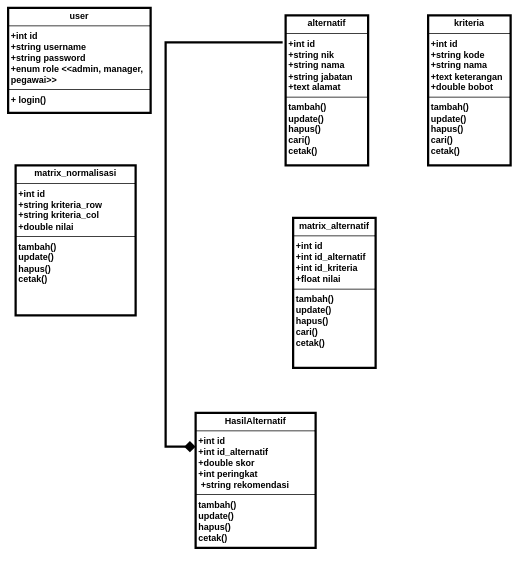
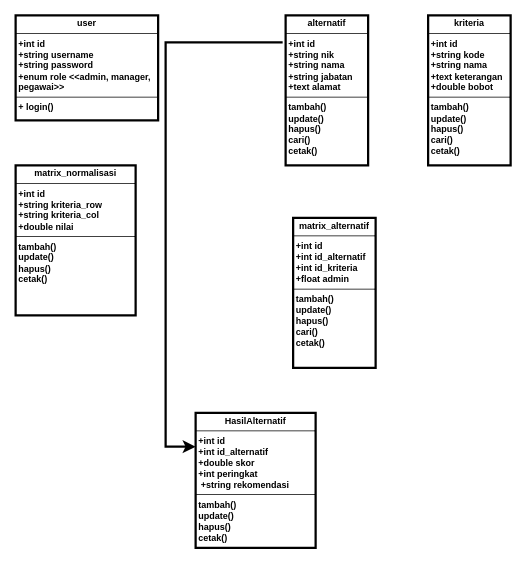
node "user +int id +string username +string password +enum role <<admin, manager, pegawai>> + login()": moved (79, 60) -> (87, 68)
node "matrix_alternatif +int id +int id_alternatif +int id_kriteria +float nilai tambah() update() hapus() cari() cetak()": label "matrix_alternatif +int id +int id_alternatif +int id_kriteria +float nilai tambah() update() hapus() cari() cetak()" -> "matrix_alternatif +int id +int id_alternatif +int id_kriteria +float admin tambah() update() hapus() cari() cetak()"
edge "alternatif +int id +string nik +string nama +string jabatan +text alamat tambah() update() hapus() cari() cetak()" -> "HasilAlternatif +int id +int id_alternatif +double skor +int peringkat +string rekomendasi tambah() update() hapus() cetak()": arrowhead diamond -> classic
